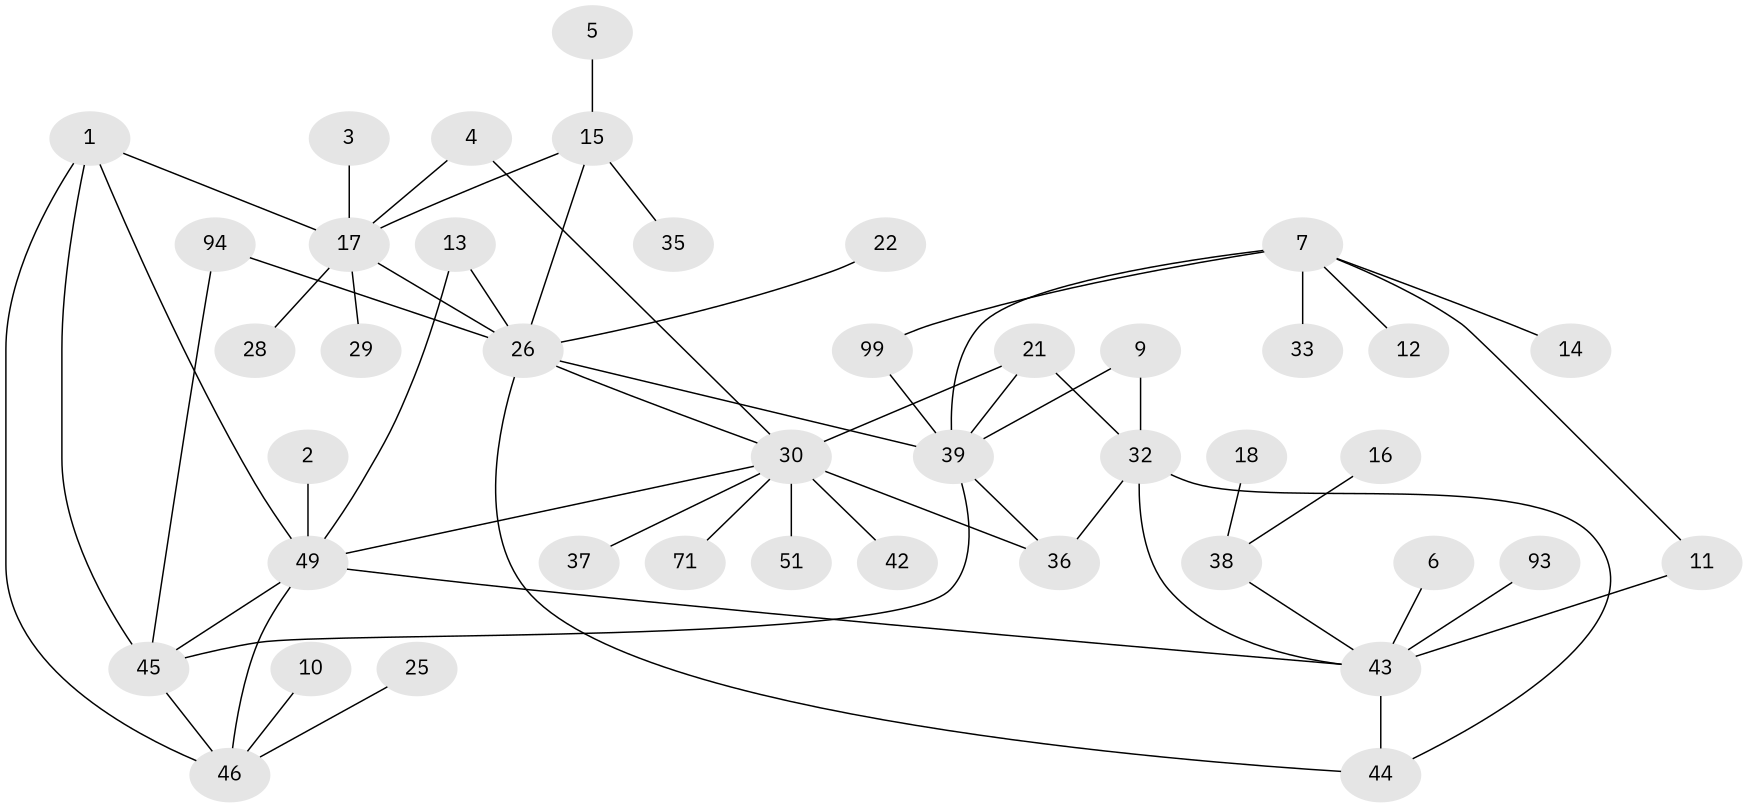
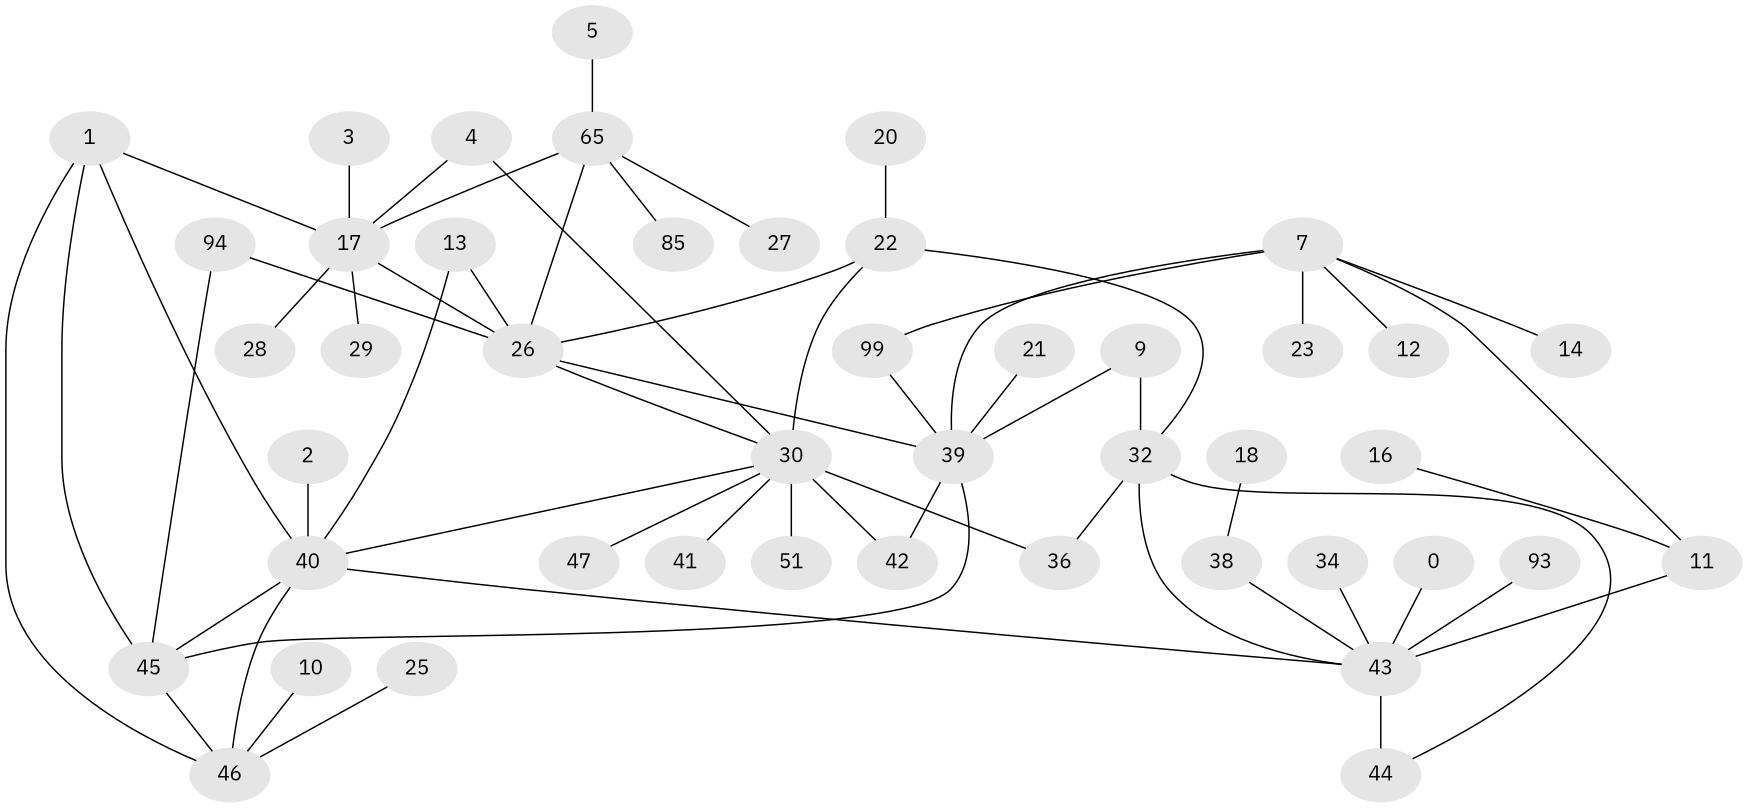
node "15": label "15" -> "65"
node "20": added
node "35": label "35" -> "85"
node "27": added
node "33": label "33" -> "23"
edge "21" -- "30": now "22" -- "30"
edge "21" -- "32": now "22" -- "32"
edge "39" -- "36": now "39" -- "42"
edge "16" -- "38": now "16" -- "11"
node "49": label "49" -> "40"
node "37": label "37" -> "47"
node "71": label "71" -> "41"
node "34": added
node "6": label "6" -> "0"
edge "26" -- "44": removed
